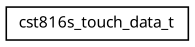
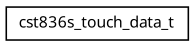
node "cst816s_touch_data_t": label "cst816s_touch_data_t" -> "cst836s_touch_data_t"
